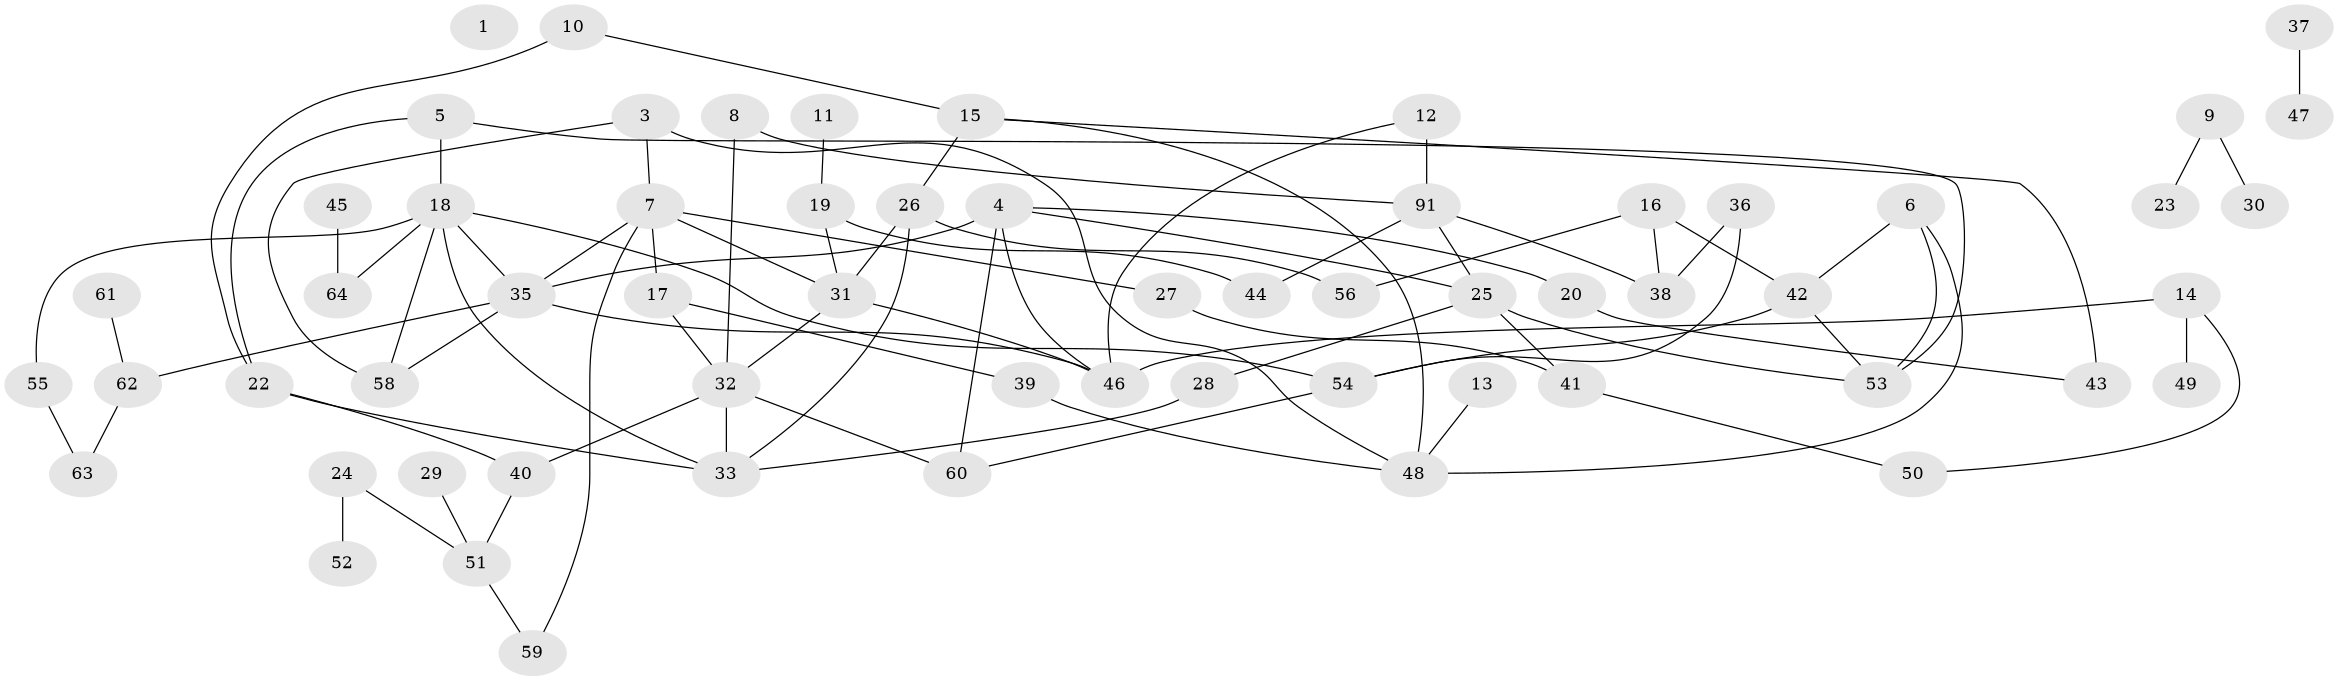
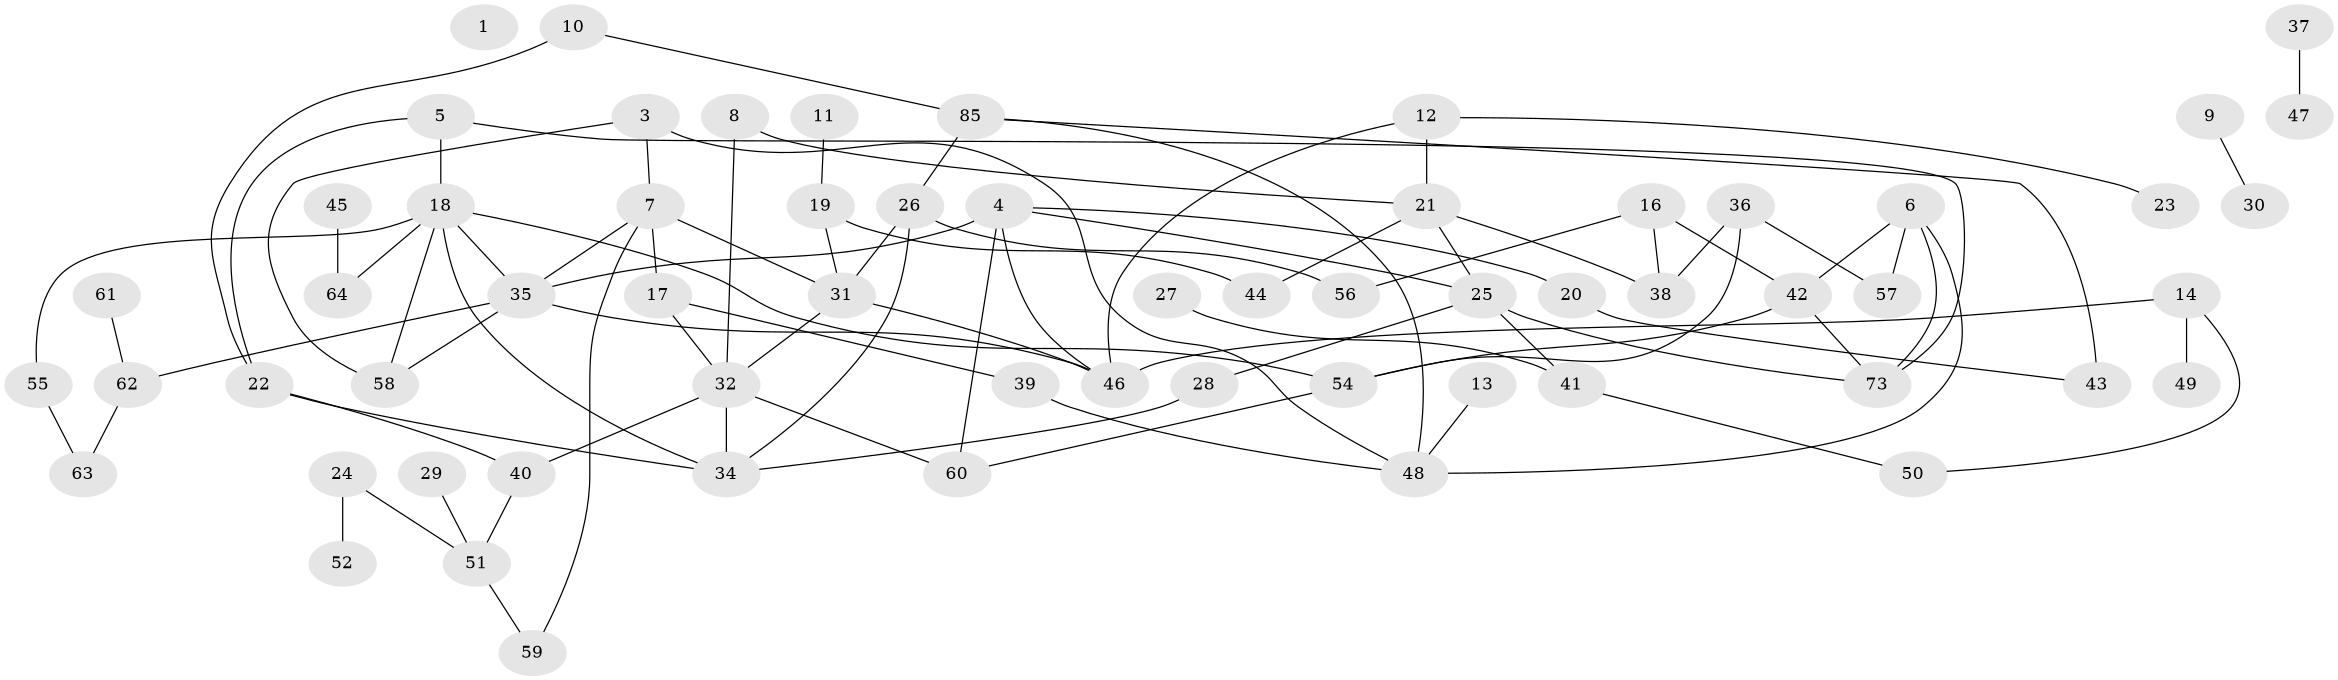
node "15": label "15" -> "85"
edge "9" -- "23": now "12" -- "23"
node "91": label "91" -> "21"
edge "7" -- "27": removed
node "57": added
node "53": label "53" -> "73"
node "33": label "33" -> "34"
